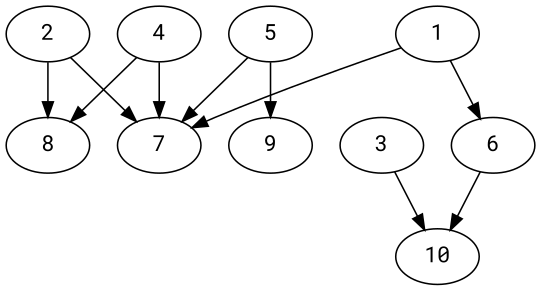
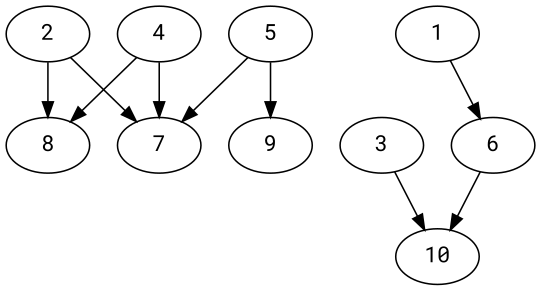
edge "1" -> "7": removed
